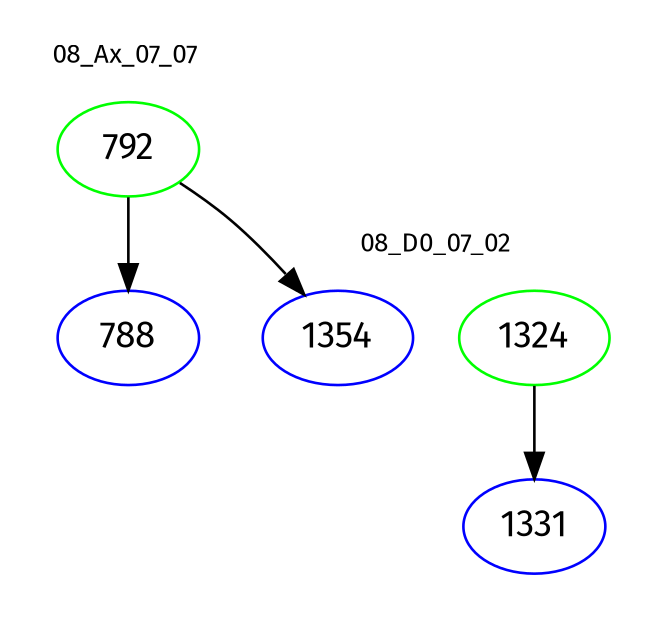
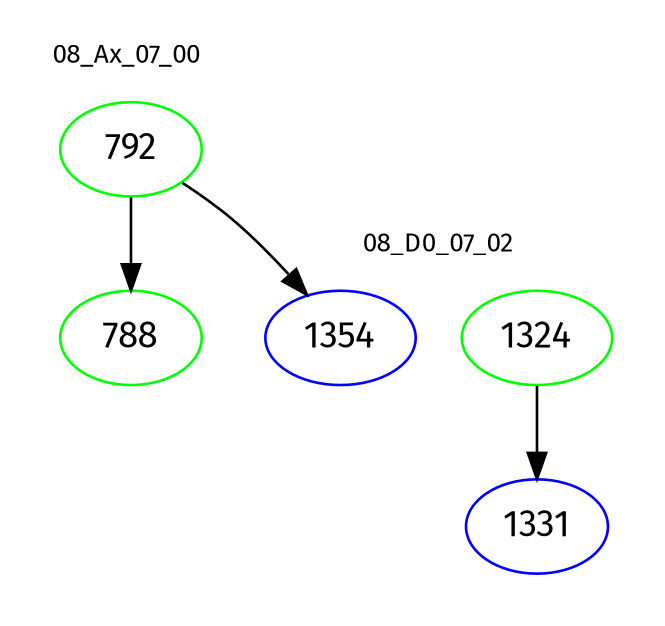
cluster "08_Ax_07_07": label "08_Ax_07_07" -> "08_Ax_07_00"
node "788": color blue -> green
